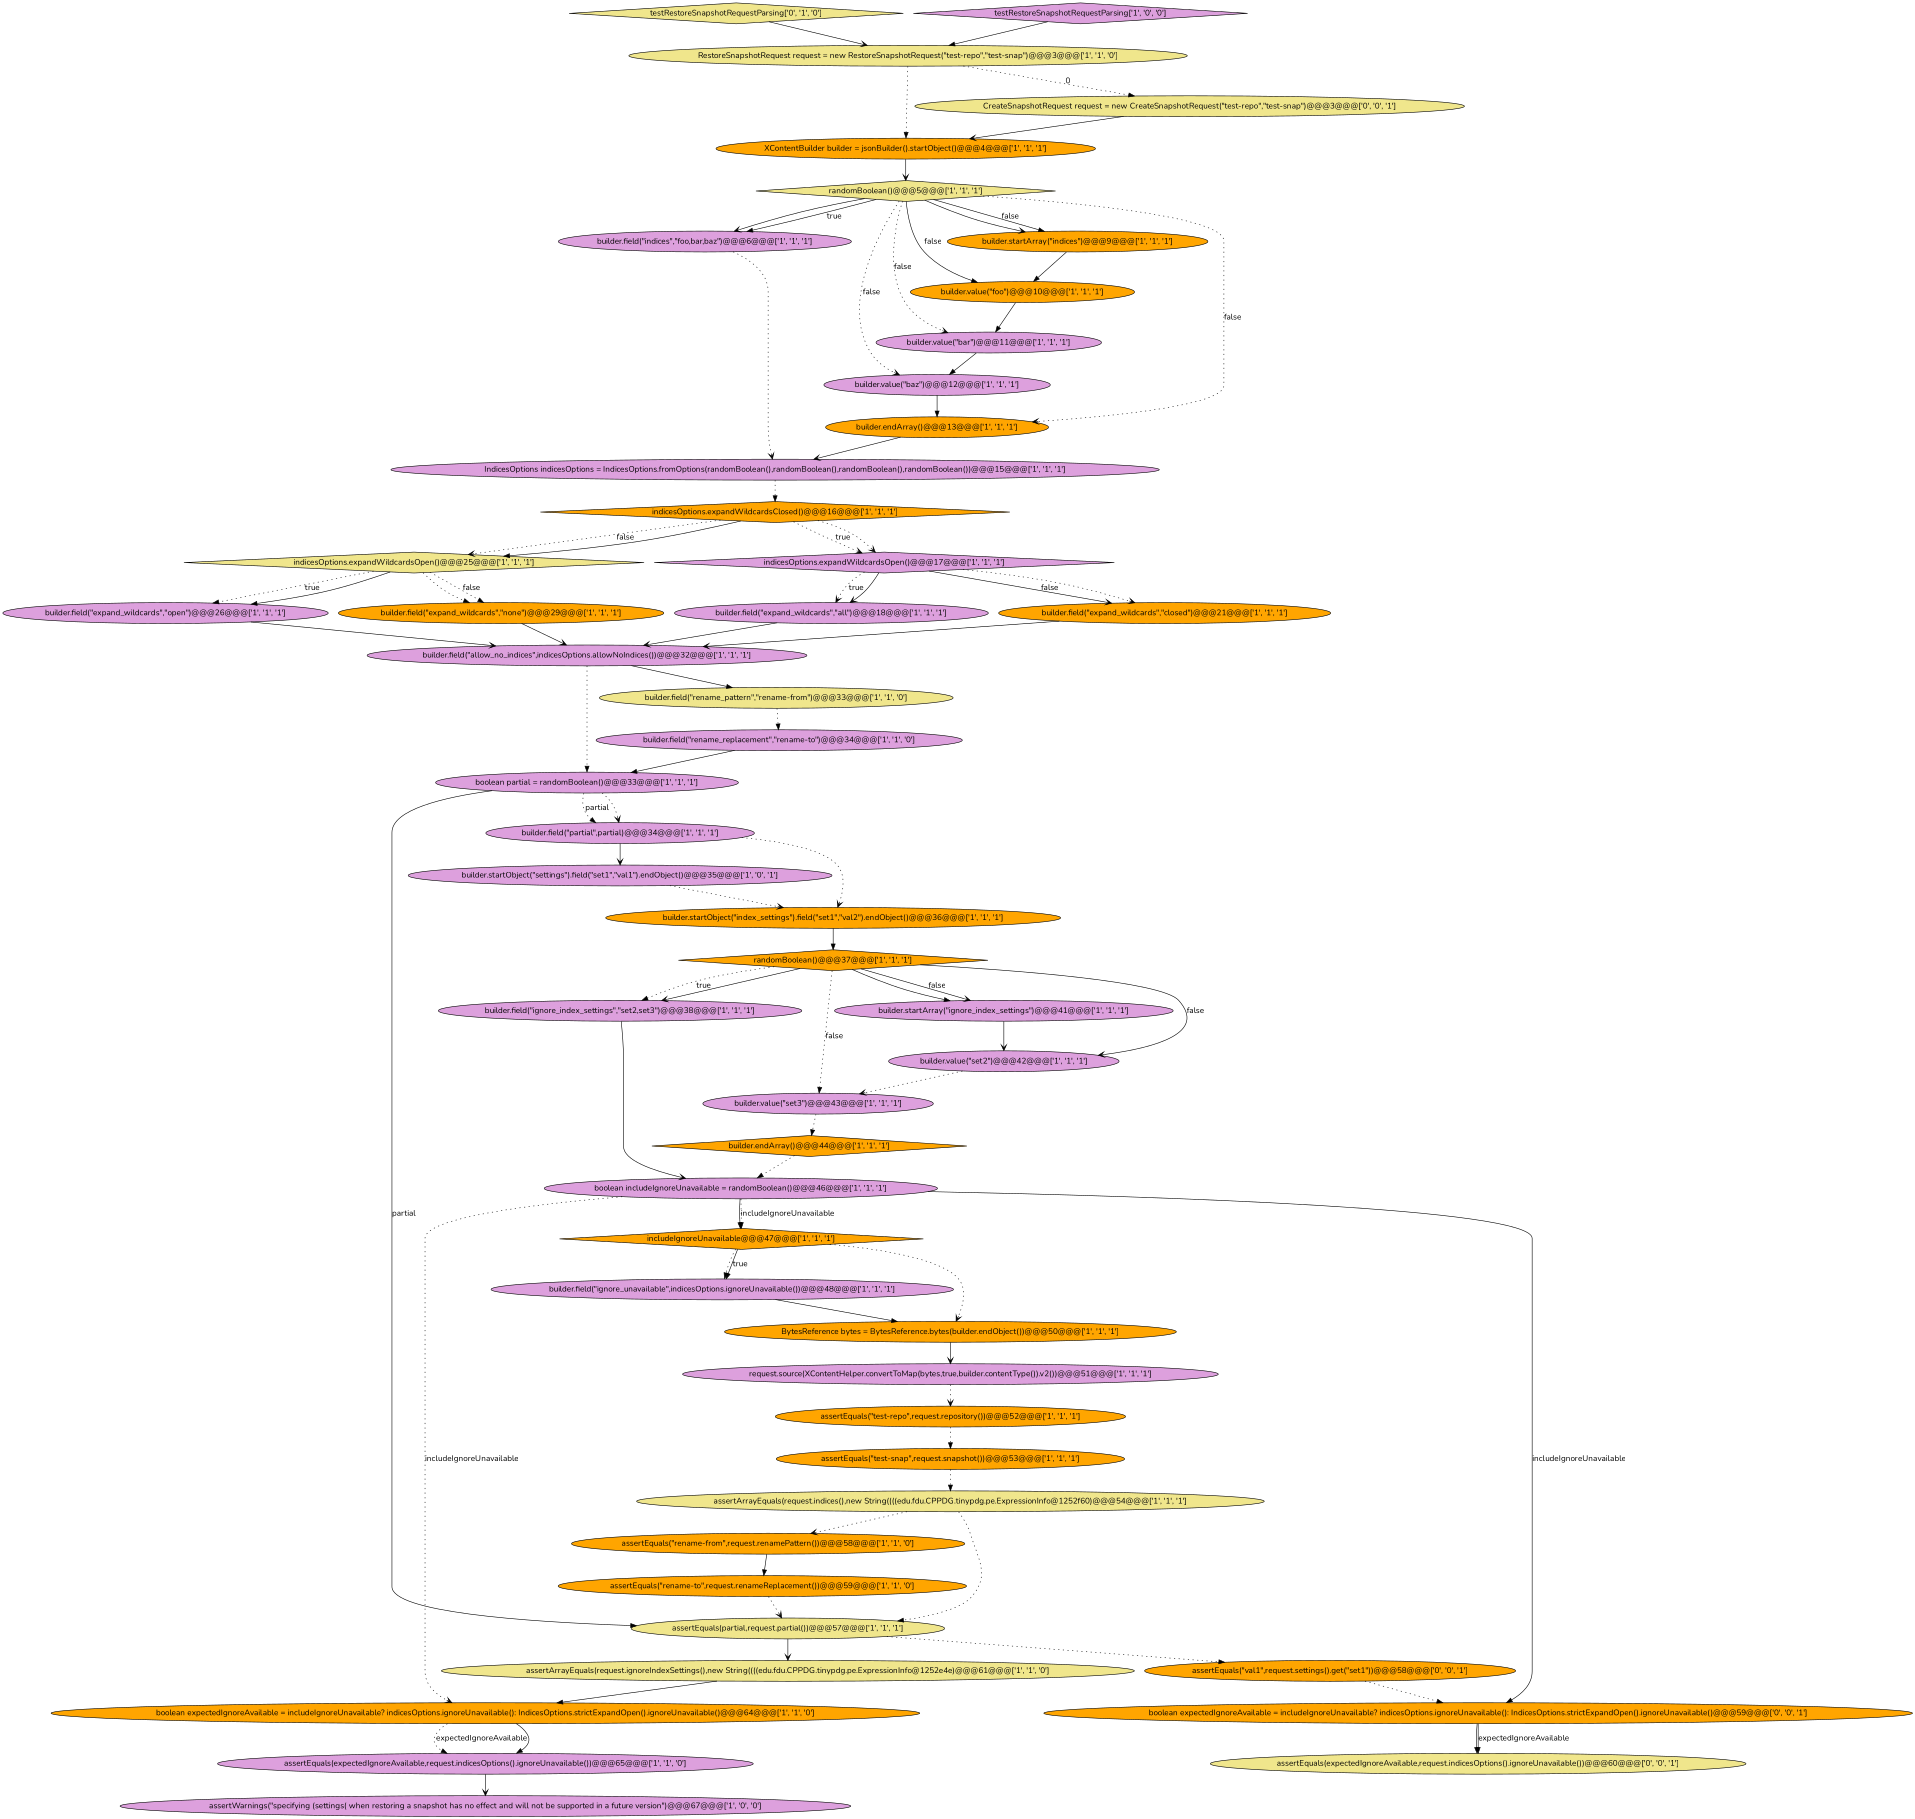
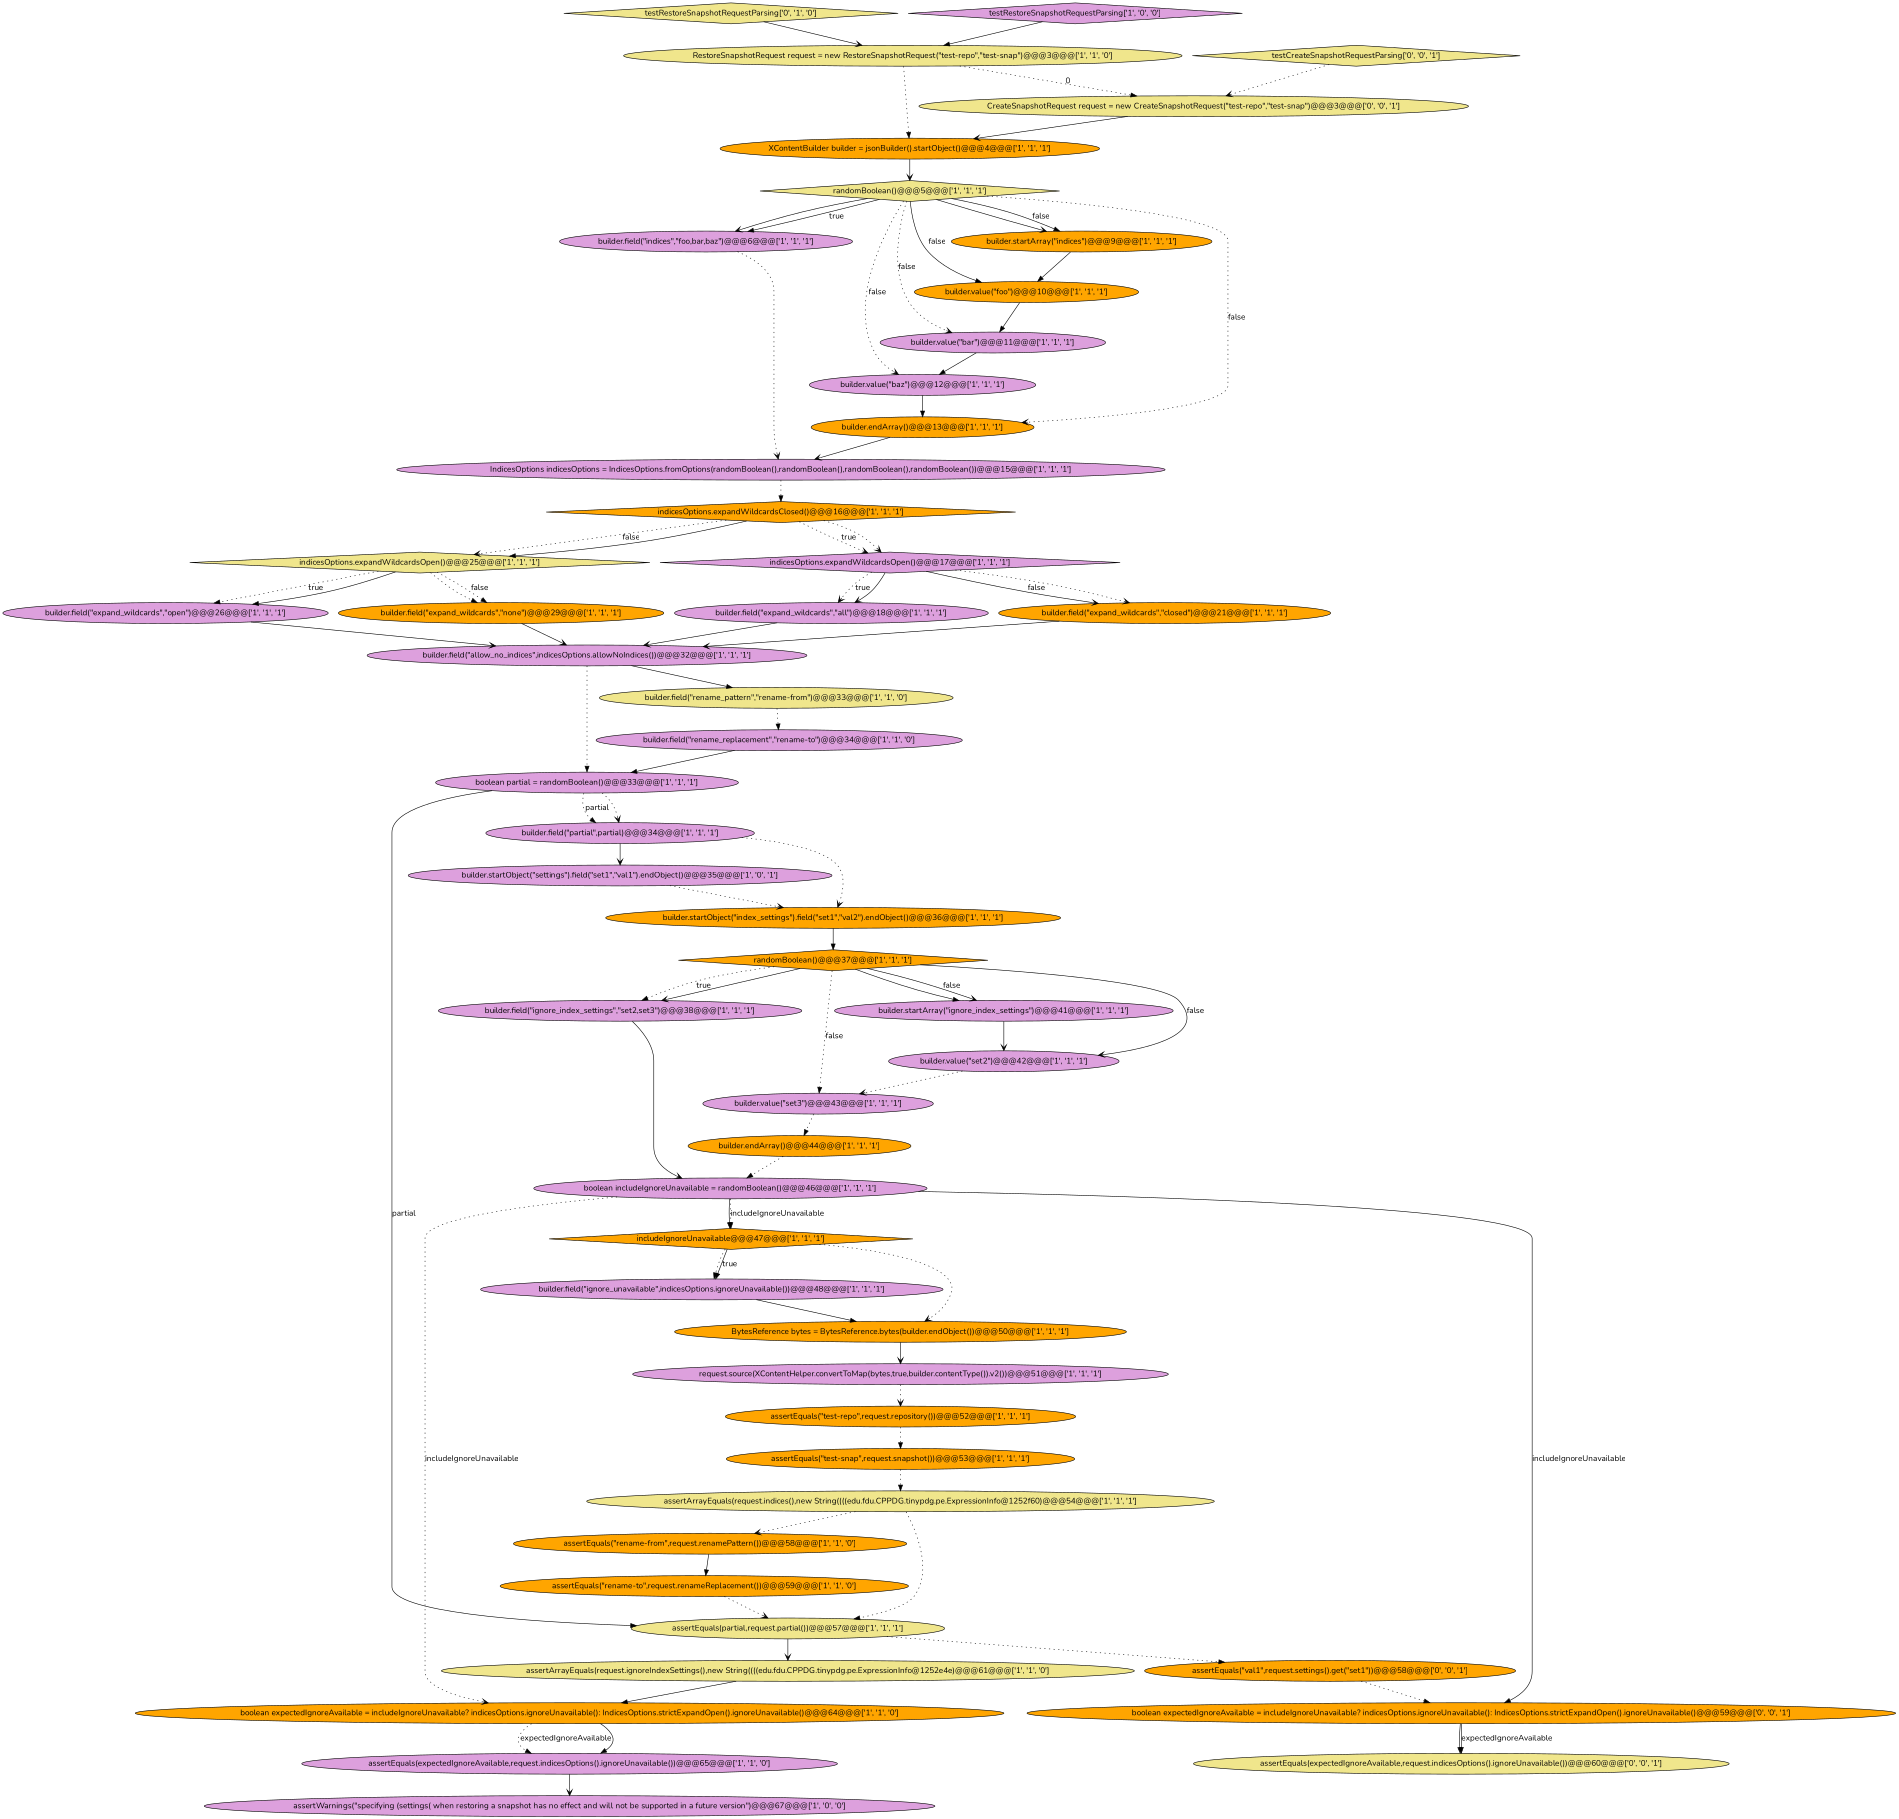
node "testCreateSnapshotRequestParsing['0', '0', '1']": added
node "builder.endArray()@@@44@@@['1', '1', '1']": shape diamond -> ellipse
